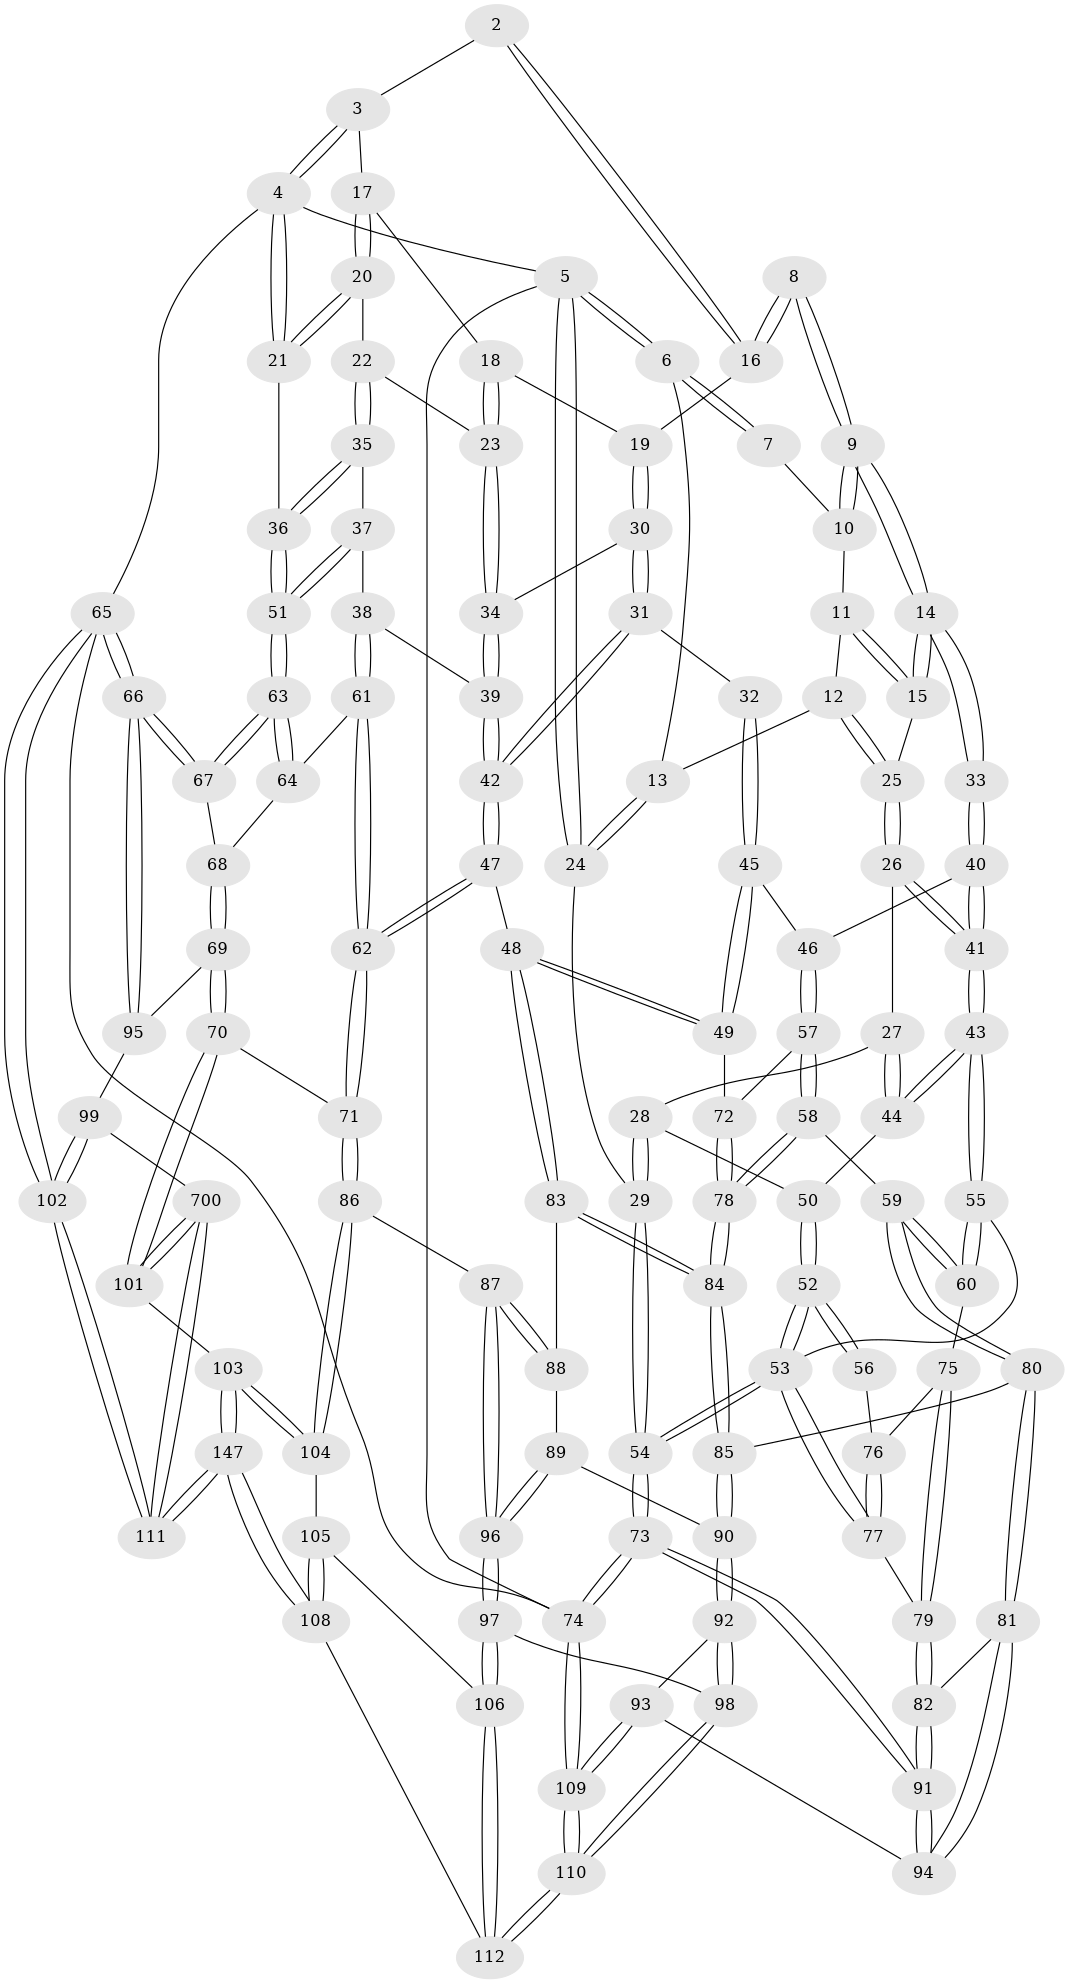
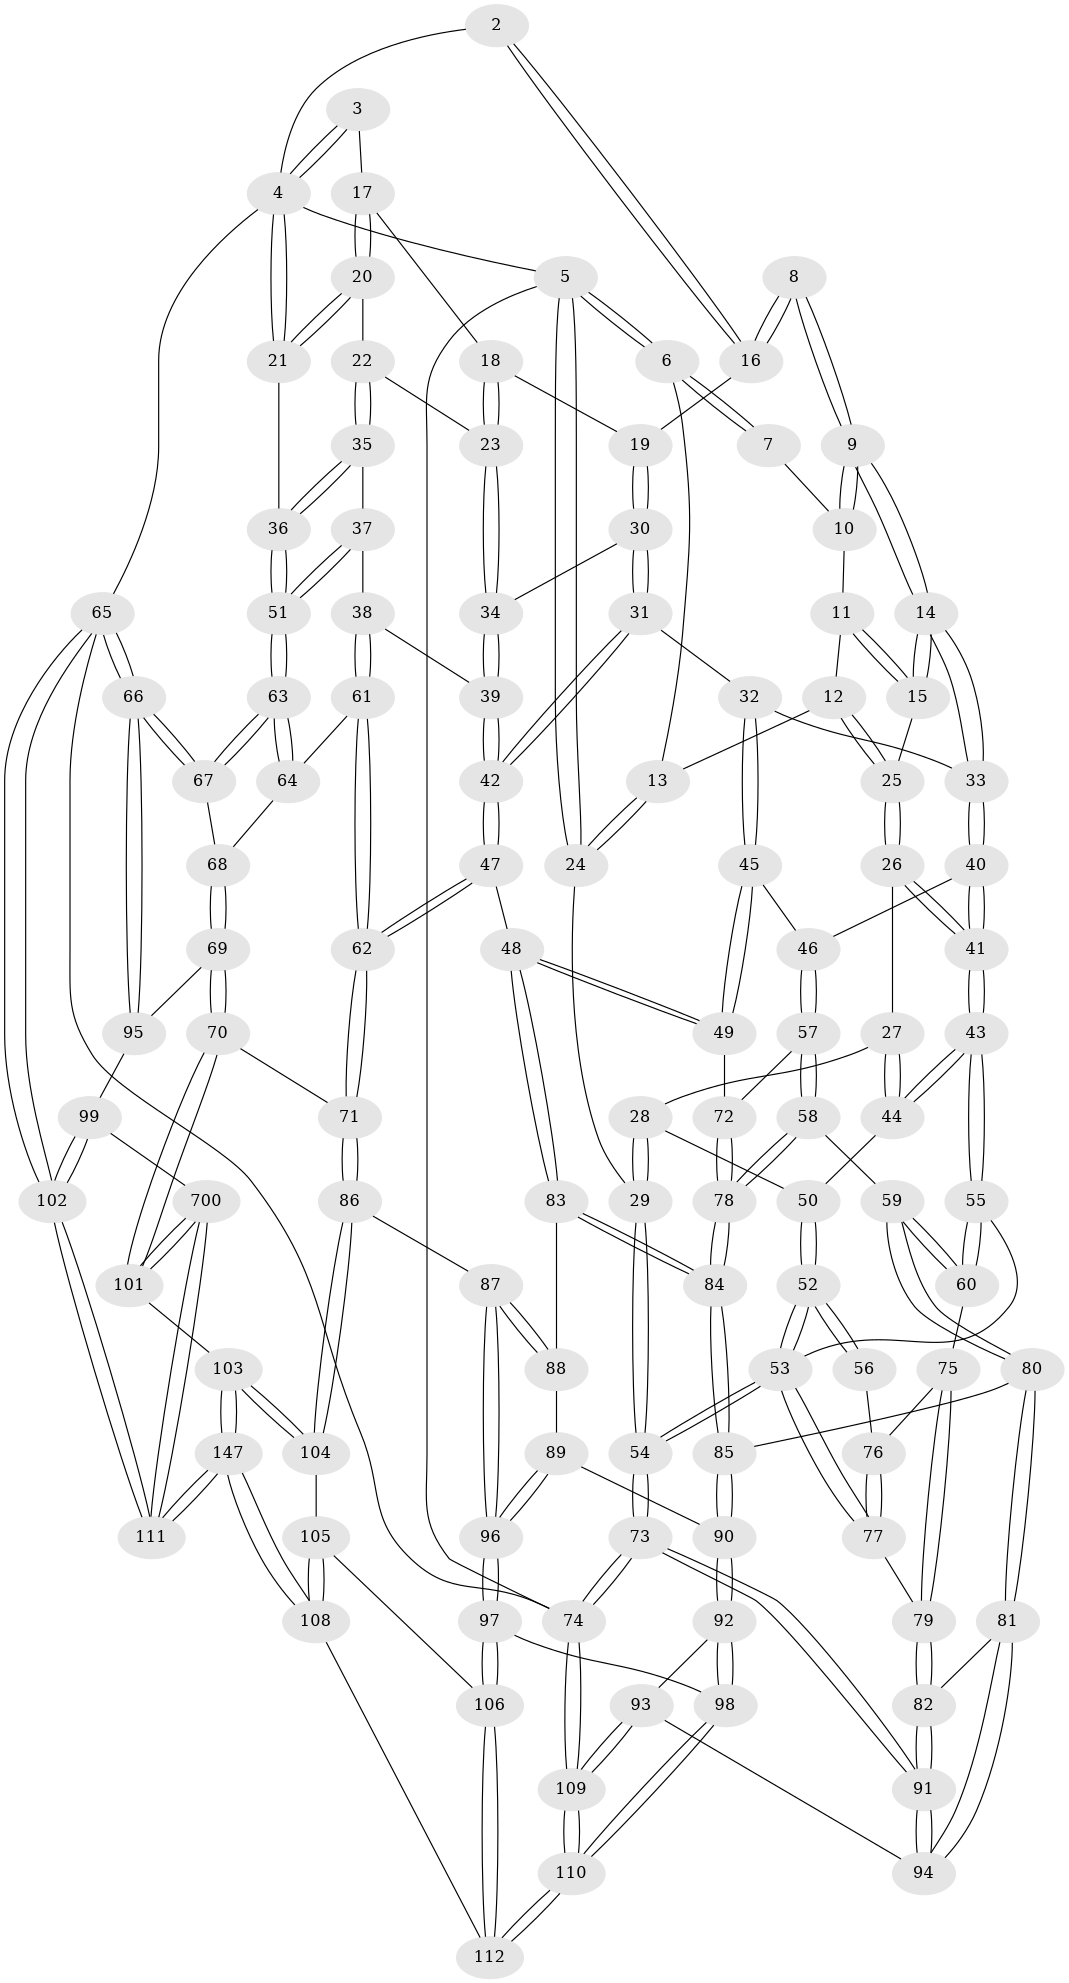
edge "2" -- "3": now "2" -- "4"
edge "32" -- "33": added
